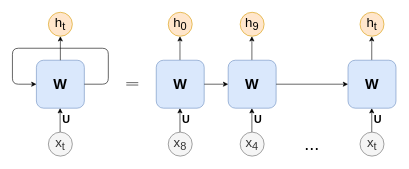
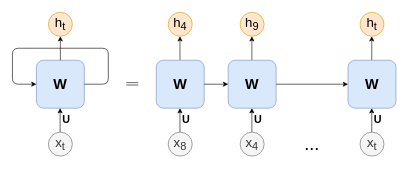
node "h0": label "h0" -> "h4"
